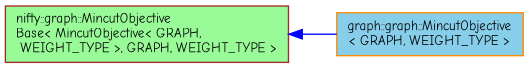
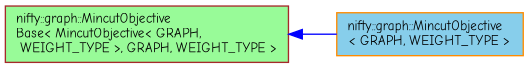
node "graph::graph::MincutObjective < GRAPH, WEIGHT_TYPE >": label "graph::graph::MincutObjective < GRAPH, WEIGHT_TYPE >" -> "nifty::graph::MincutObjective < GRAPH, WEIGHT_TYPE >"
